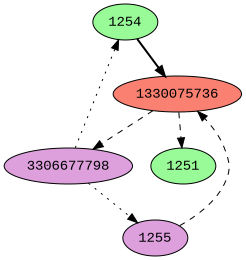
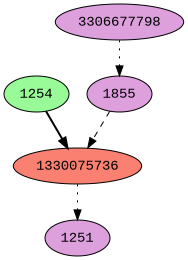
edge "3306677798" -> "1254": removed
edge "1330075736" -> "1251": style dashed -> dotted
edge "1330075736" -> "3306677798": removed
node "1251": fillcolor palegreen -> plum
node "1255": label "1255" -> "1855"
